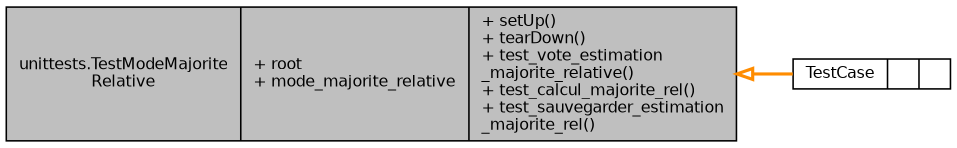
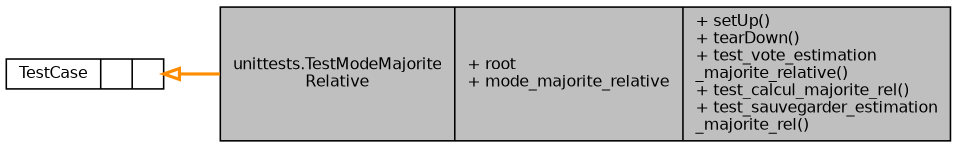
edge "TestCase" -> "unittests.TestModeMajorite": reversed
